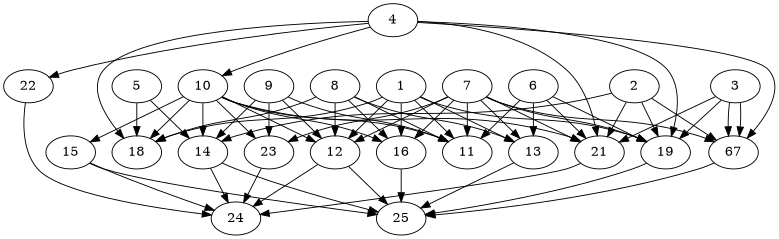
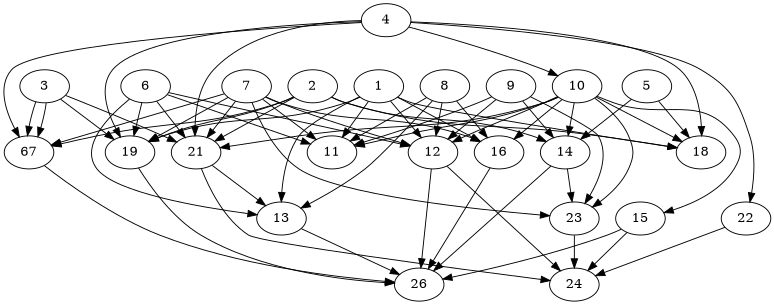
edge "7" -> "13": now "21" -> "13"
edge "8" -> "18": now "2" -> "18"
edge "6" -> "12": added
edge "14" -> "24": now "14" -> "23"
node "25": label "25" -> "26"
